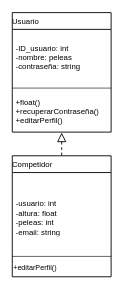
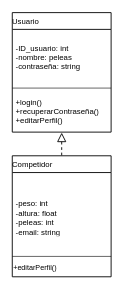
node "+float() +recuperarContraseña() +editarPerfil()": label "+float() +recuperarContraseña() +editarPerfil()" -> "+login() +recuperarContraseña() +editarPerfil()"
node "-usuario: int -altura: float -peleas: int -email: string": label "-usuario: int -altura: float -peleas: int -email: string" -> "-peso: int -altura: float -peleas: int -email: string"
